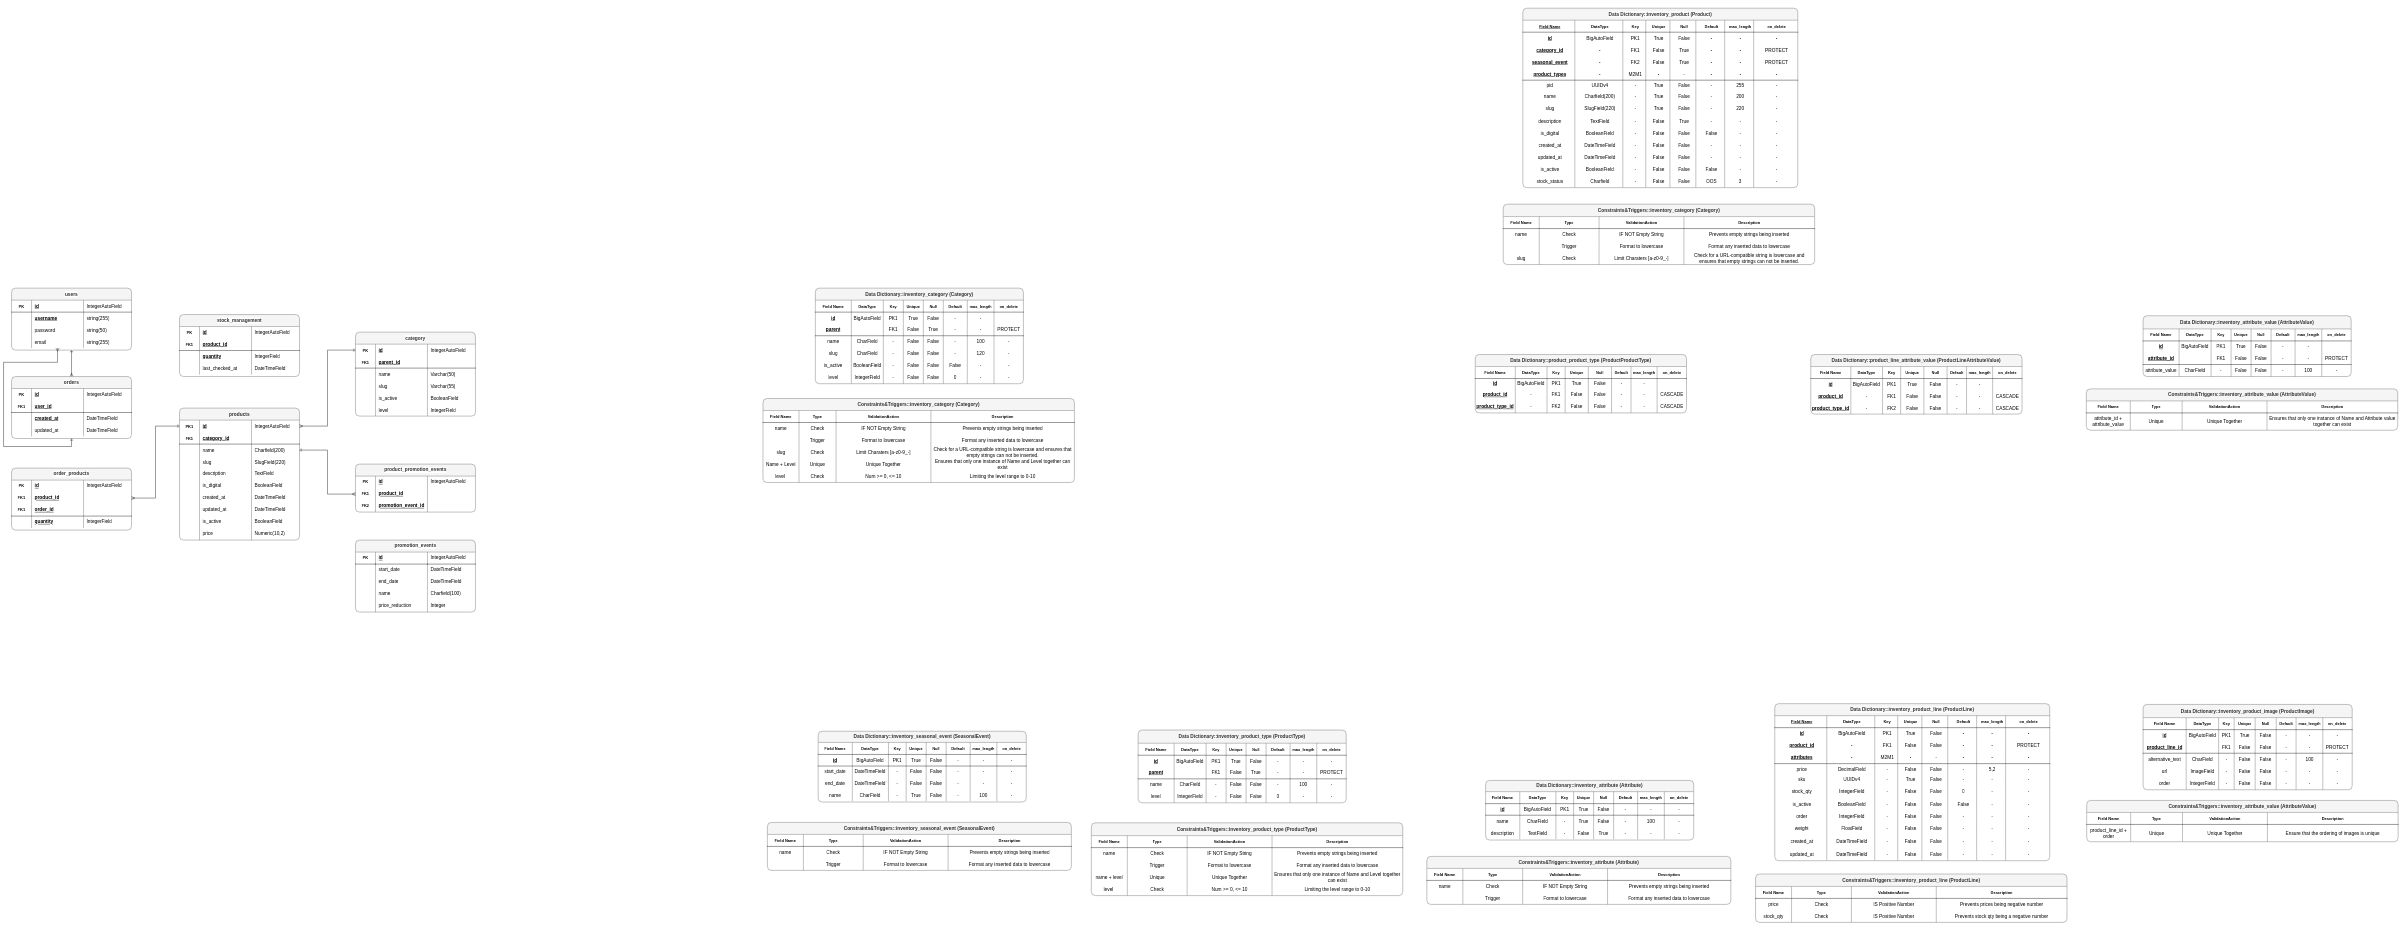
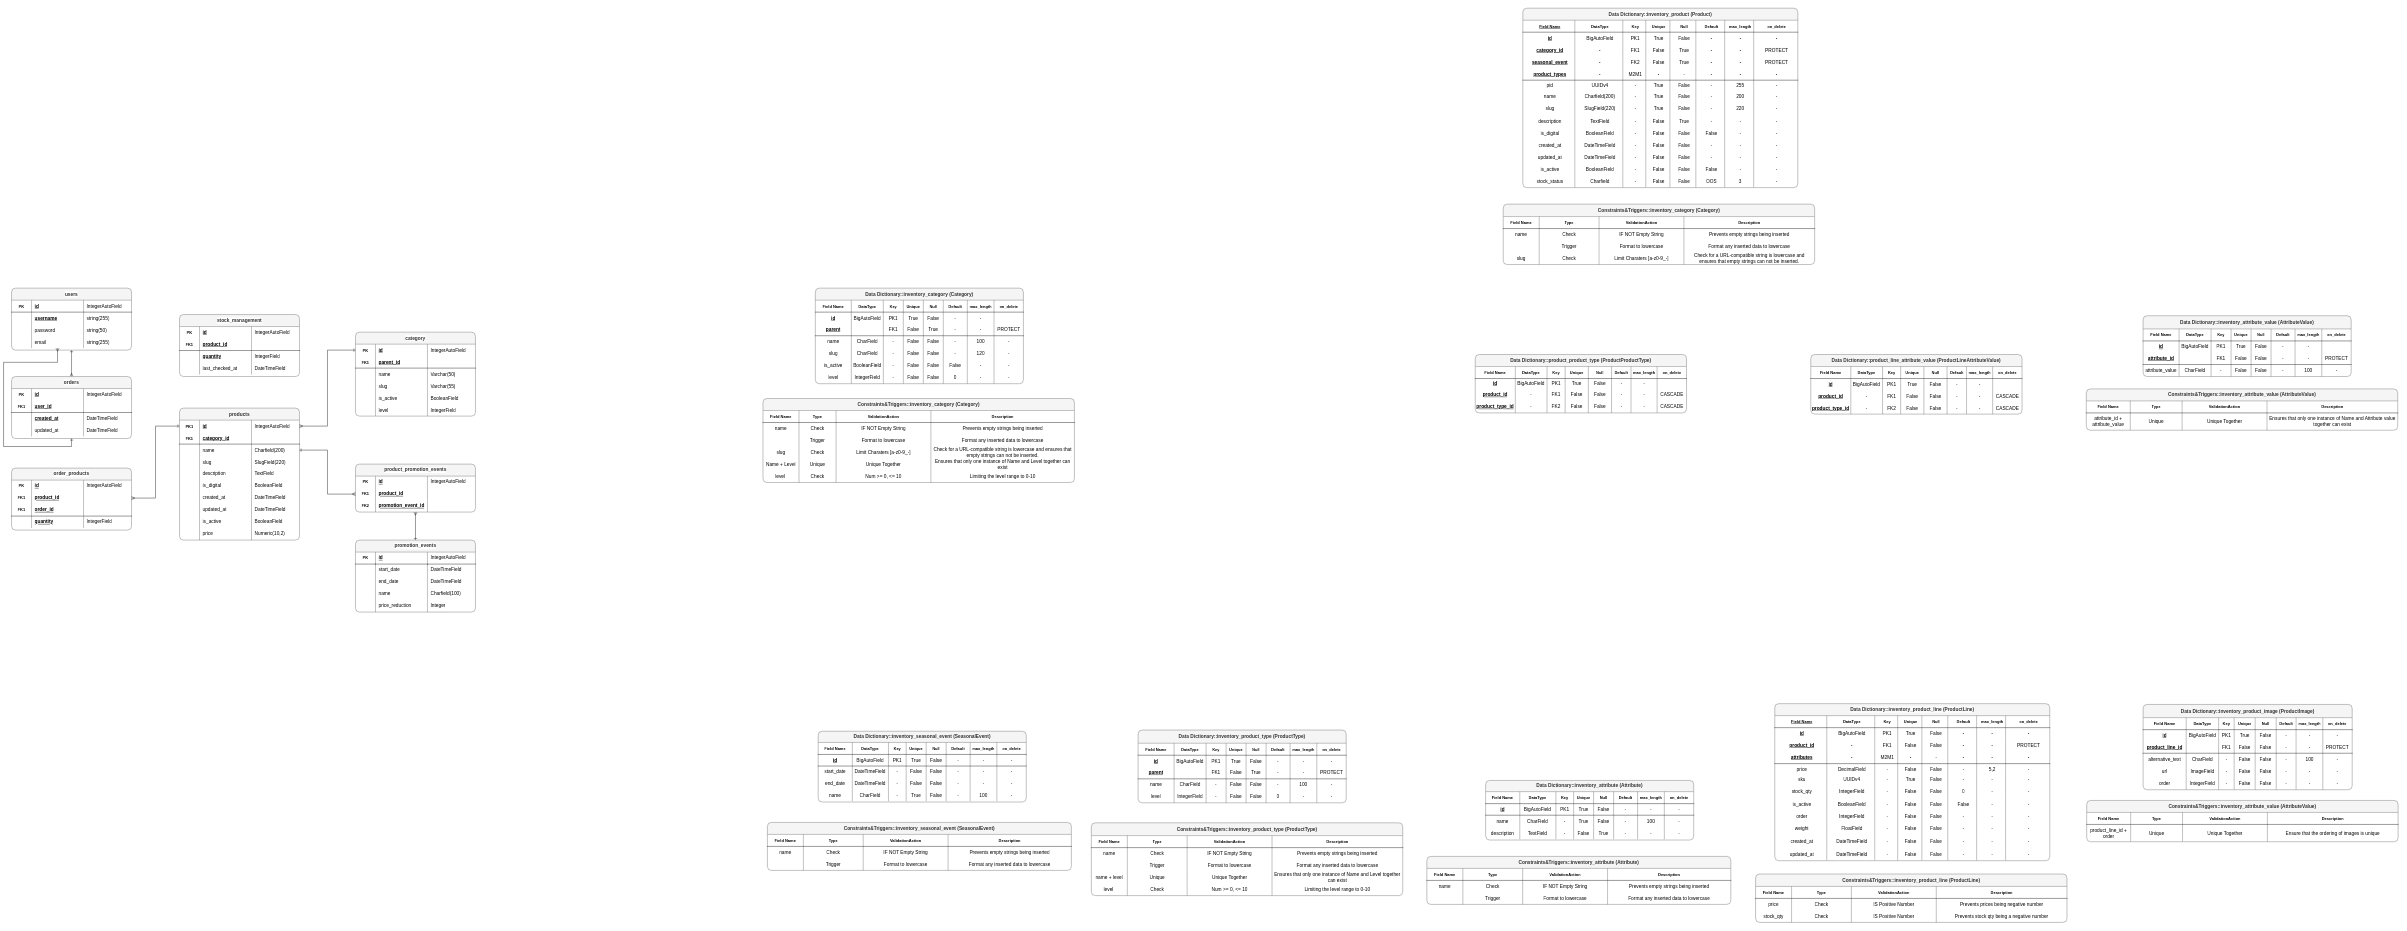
edge "product_promotion_events" -- "promotion_events": added
